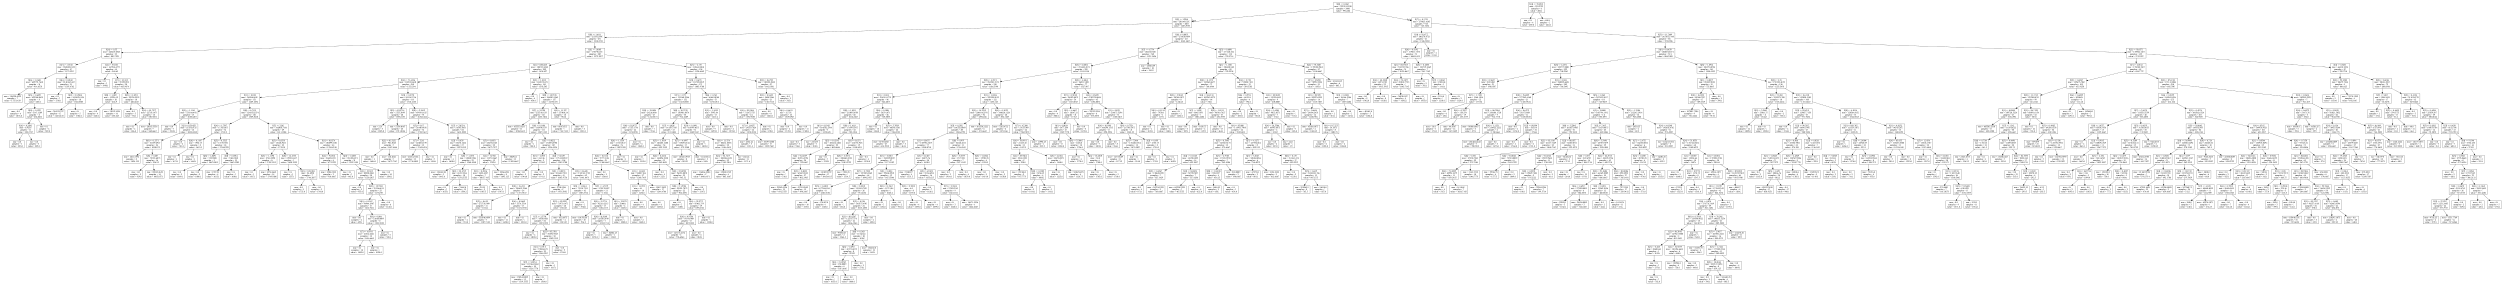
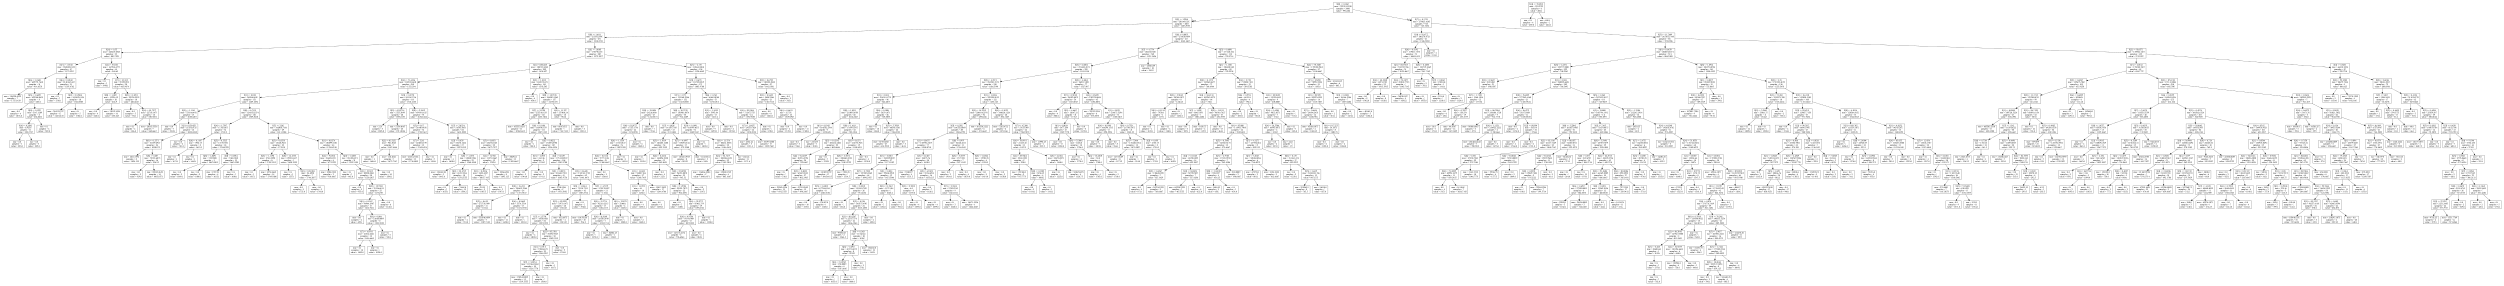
edge "X[1] <= 0.8202 mse = 24727.551 samples = 7 value = 516.1429" -> "X[4] <= 77.6807 mse = 8214.0 samples = 5 value = 603.0": added
